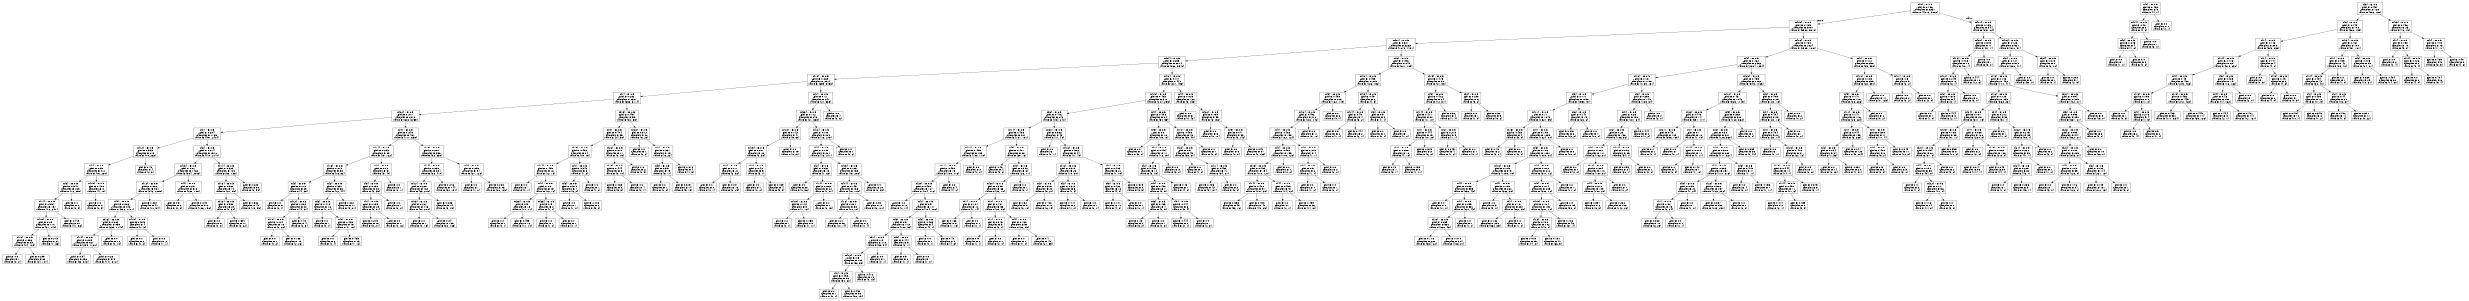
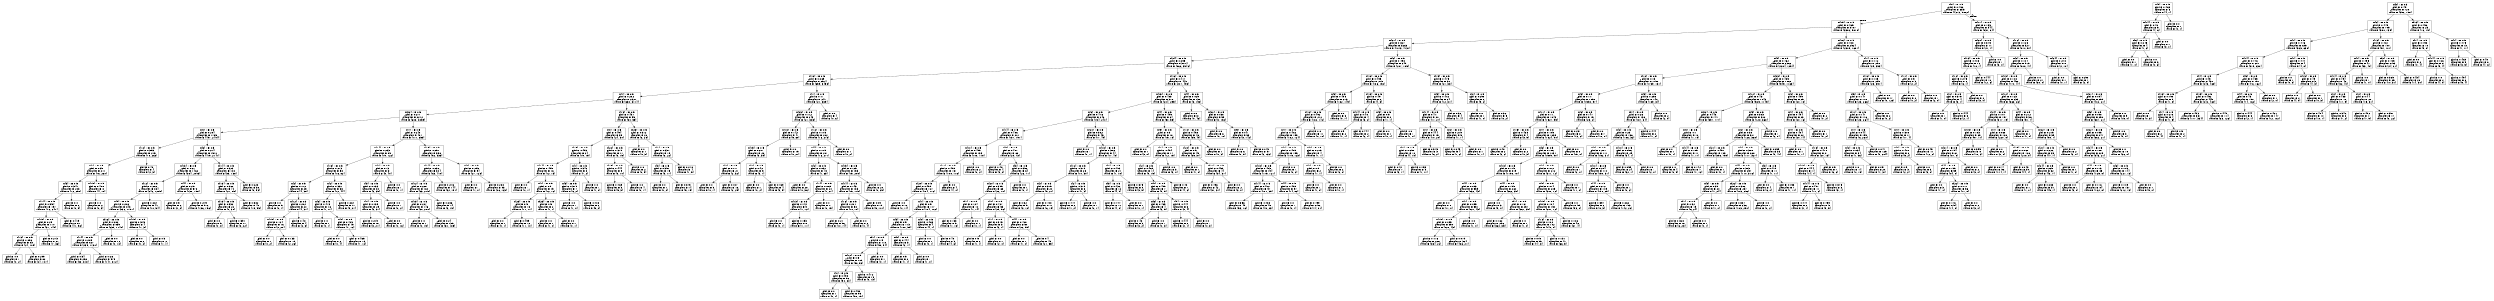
edge "X[22] <= 0.5 gini = 0.448 samples = 741 value = [397, 777]" -> "X[21] <= 0.5 gini = 0.451 samples = 729 value = [396, 759]": now "X[2] <= 0.5 gini = 0.38 samples = 301 value = [126, 368]" -> "X[21] <= 0.5 gini = 0.451 samples = 729 value = [396, 759]"
